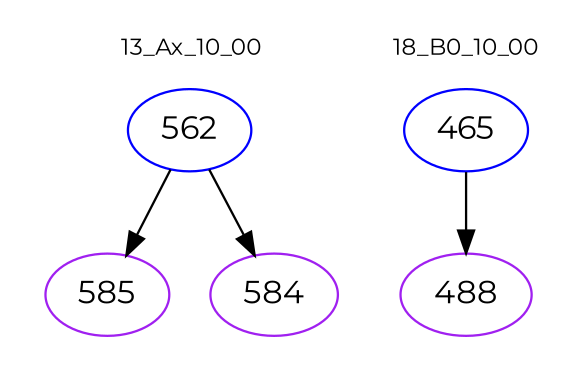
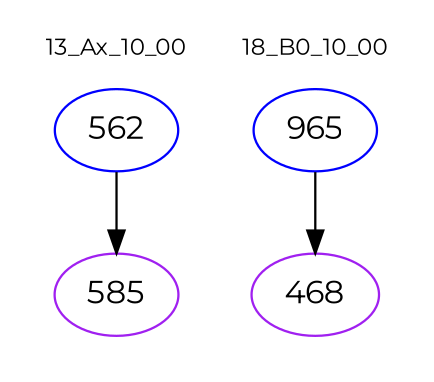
node "465": label "465" -> "965"
node "584": removed
node "488": label "488" -> "468"
